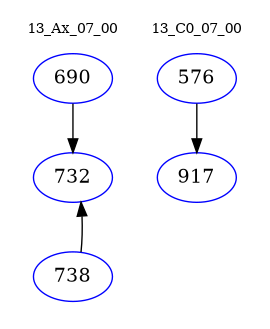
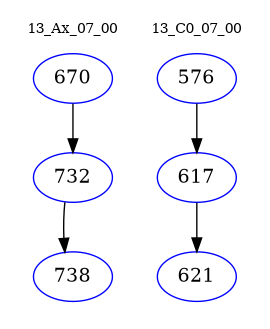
node "690": label "690" -> "670"
node "917": label "917" -> "617"
edge "738" -> "732": reversed
node "621": added
